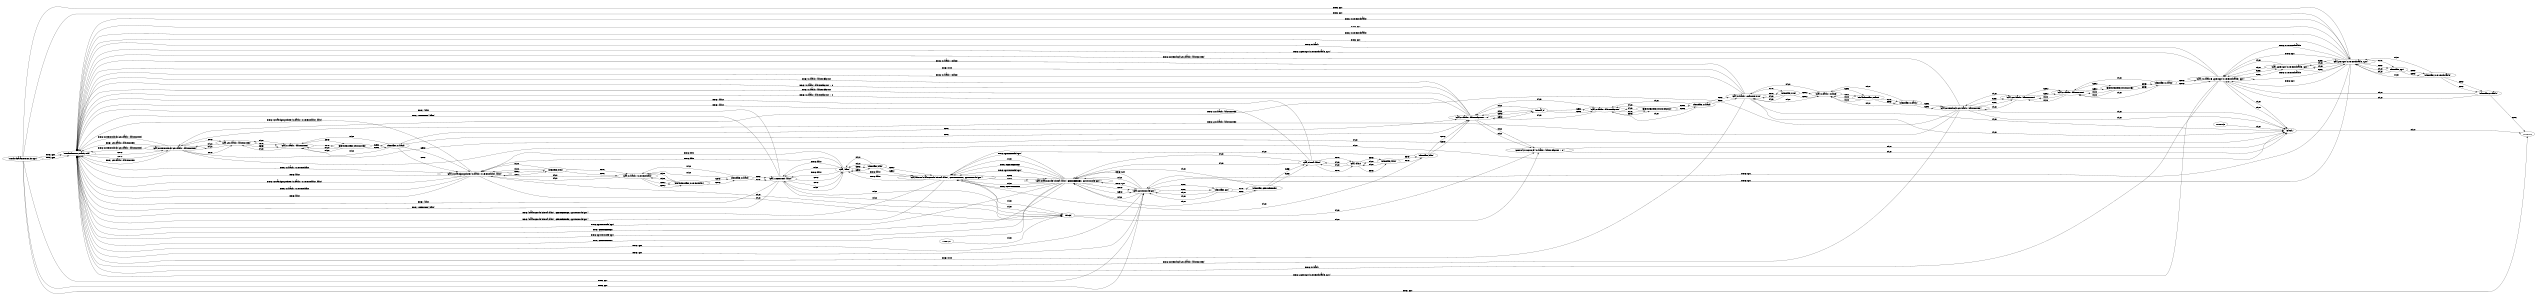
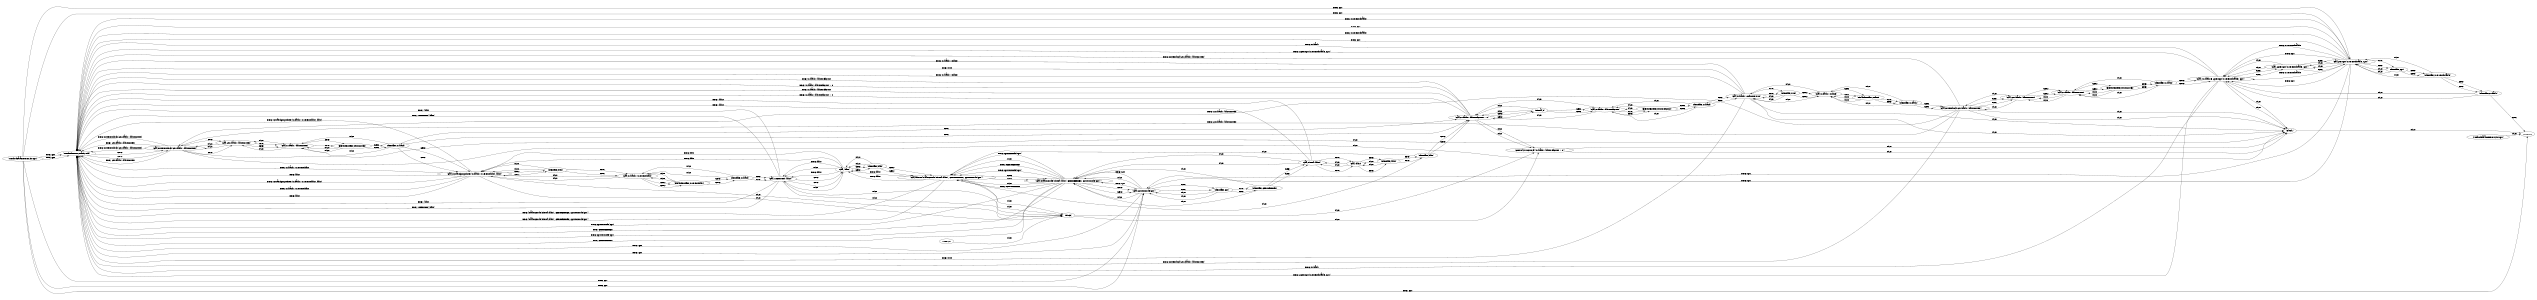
node "1000103": removed
node "(MethodParameterOut,int cpu)": added
